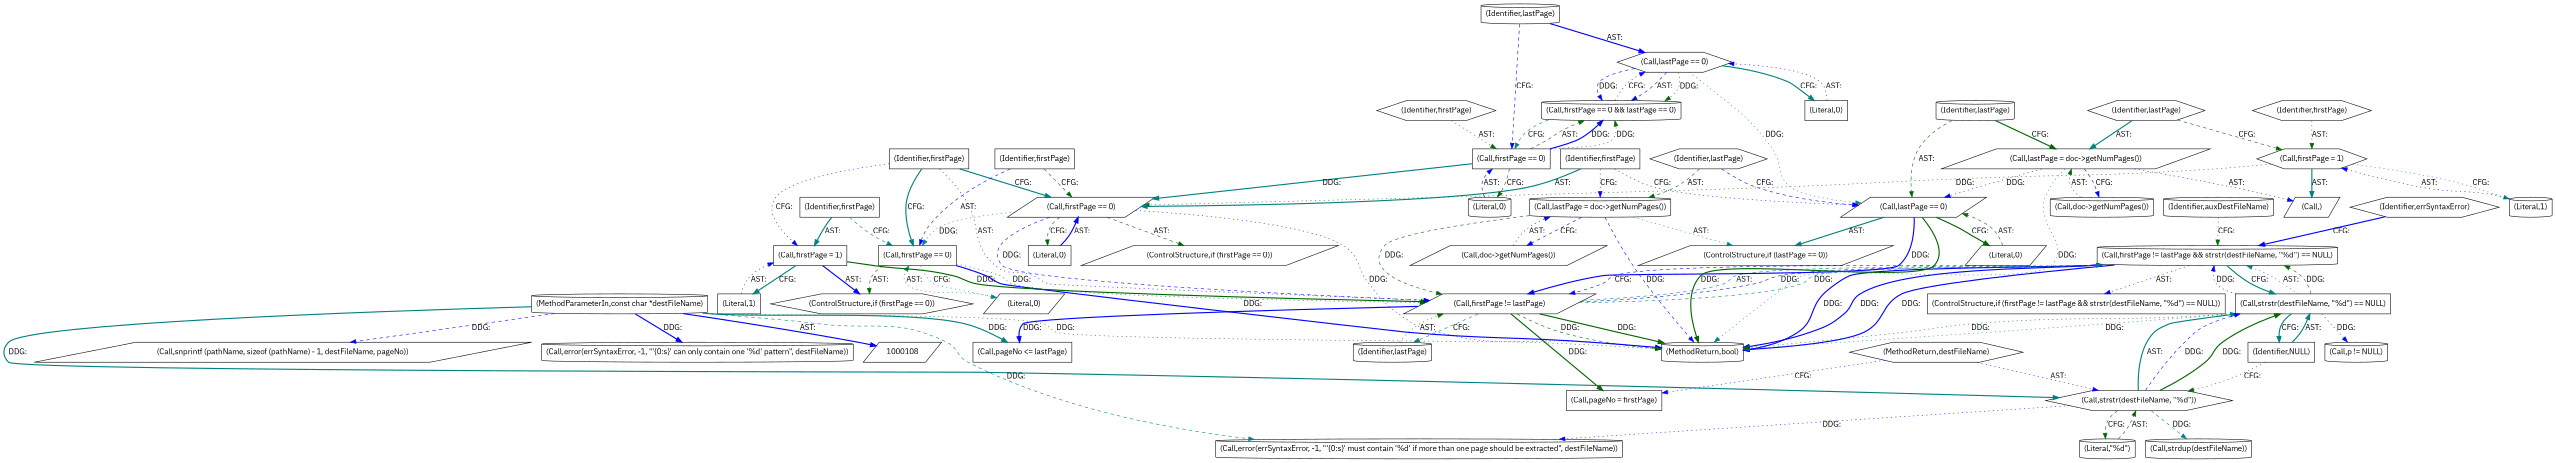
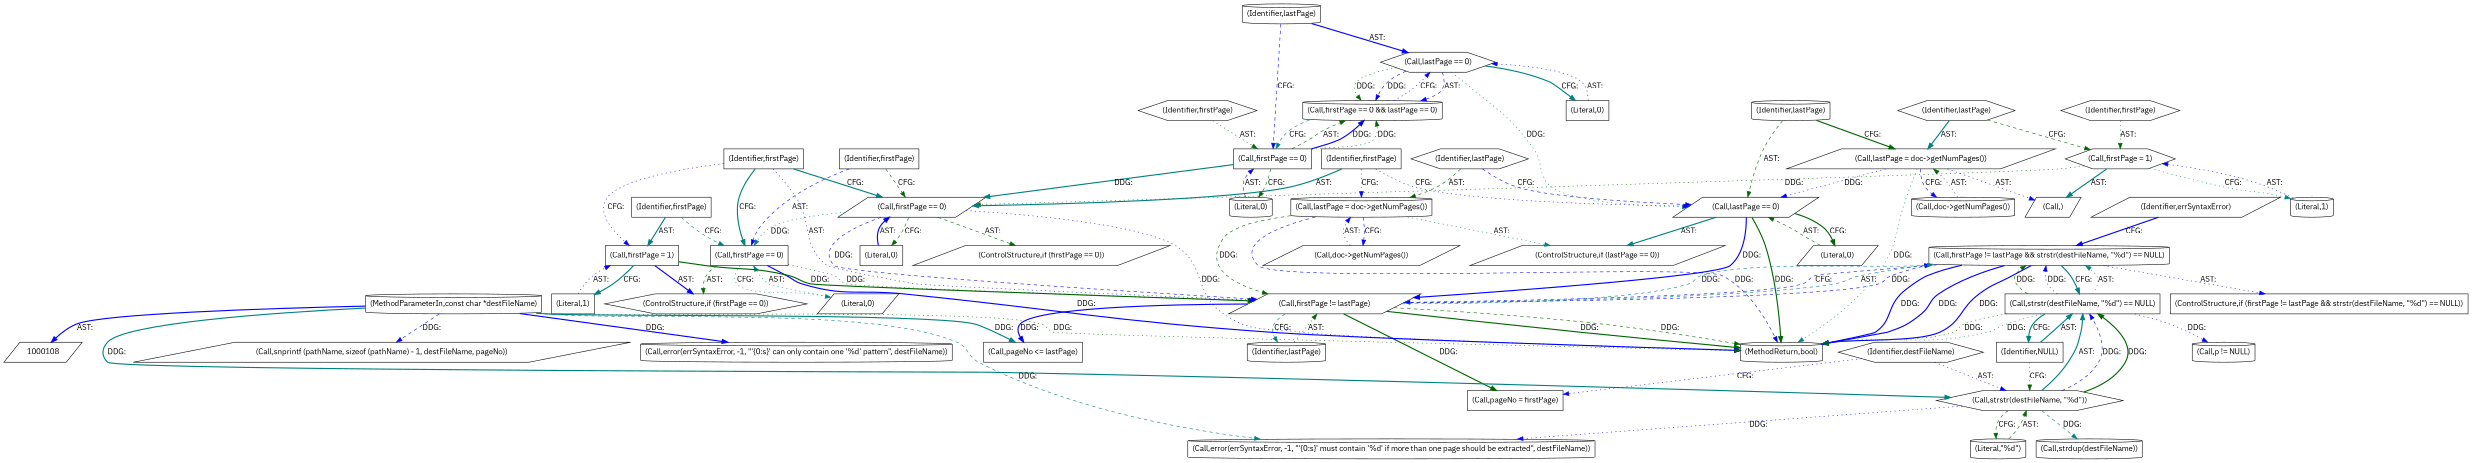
node "(Identifier,auxDestFileName)": removed
node "(Identifier,errSyntaxError)": shape hexagon -> parallelogram
node "(MethodReturn,destFileName)": label "(MethodReturn,destFileName)" -> "(Identifier,destFileName)"
